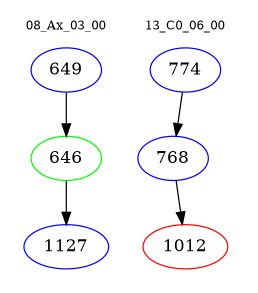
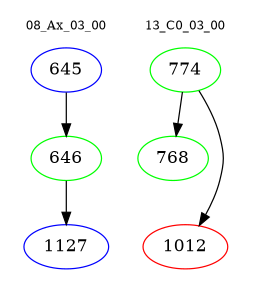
cluster "13_C0_06_00": label "13_C0_06_00" -> "13_C0_03_00"
node "649": label "649" -> "645"
node "774": color blue -> green
node "768": color blue -> green
edge "768" -> "1012": now "774" -> "1012"
